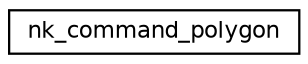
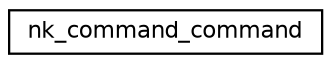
node "nk_command_polygon": label "nk_command_polygon" -> "nk_command_command"
